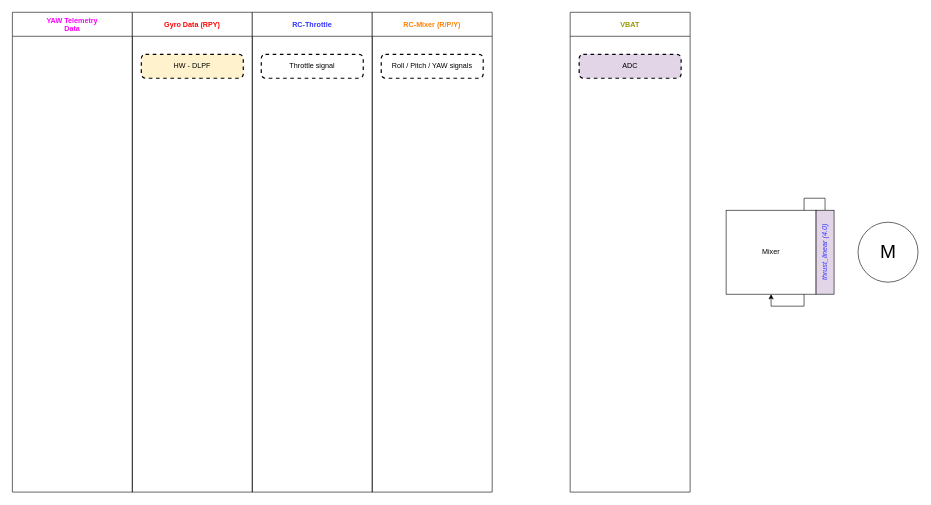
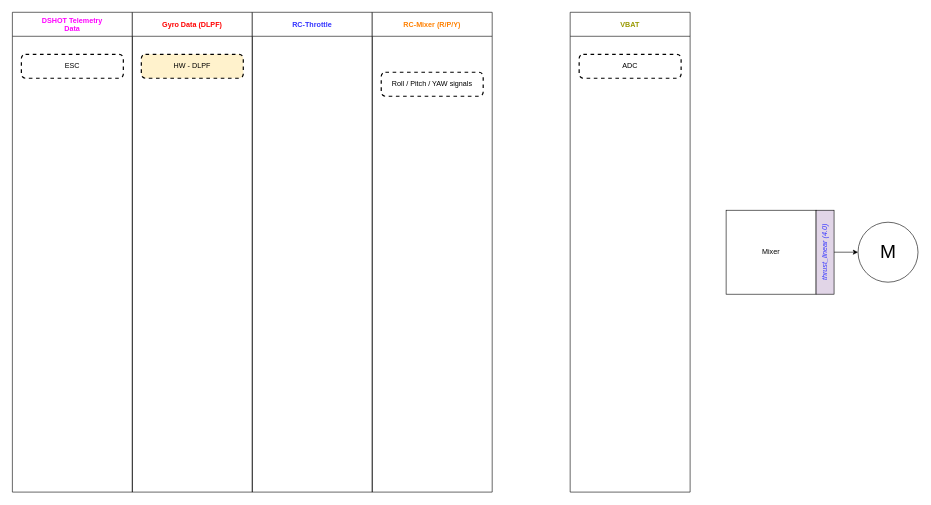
node "YAW Telemetry Data": label "YAW Telemetry Data" -> "DSHOT Telemetry Data"
node "Gyro Data (RPY)": label "Gyro Data (RPY)" -> "Gyro Data (DLPF)"
node "ESC": added
node "Throttle signal": removed
node "Roll / Pitch / YAW signals": moved (432, 66) -> (432, 84)
node "ADC": fillcolor #e1d5e7 -> #ffffff
edge "thrust_linear (4.0)" -> "Mixer": now "thrust_linear (4.0)" -> "M"
